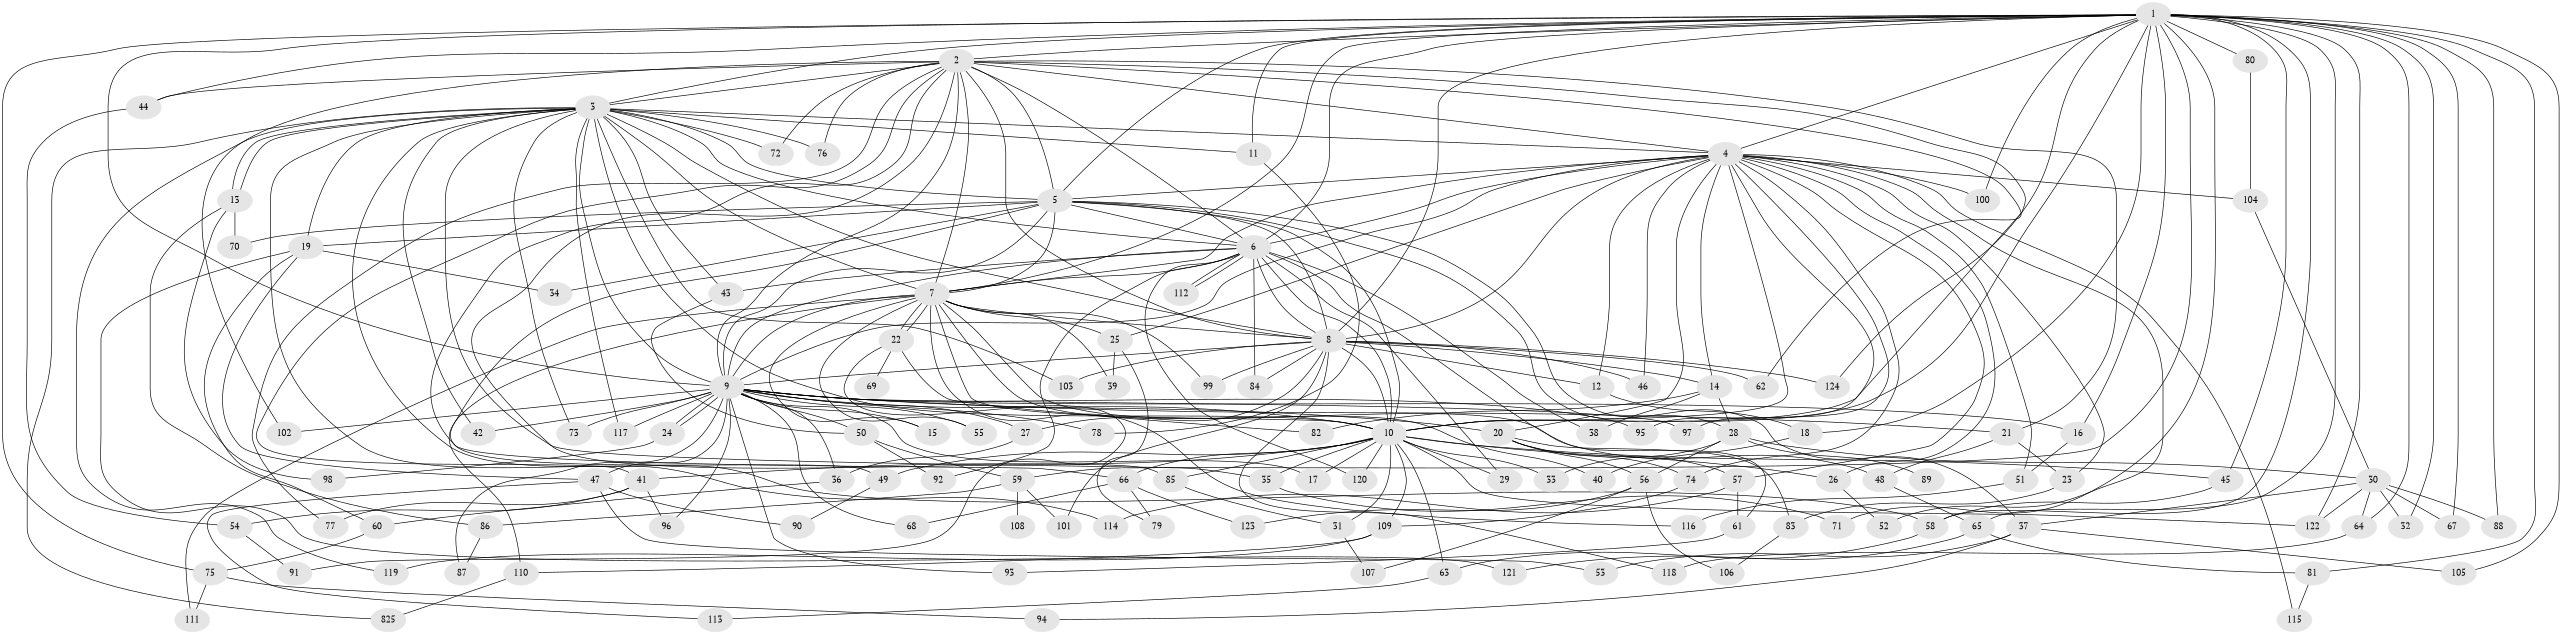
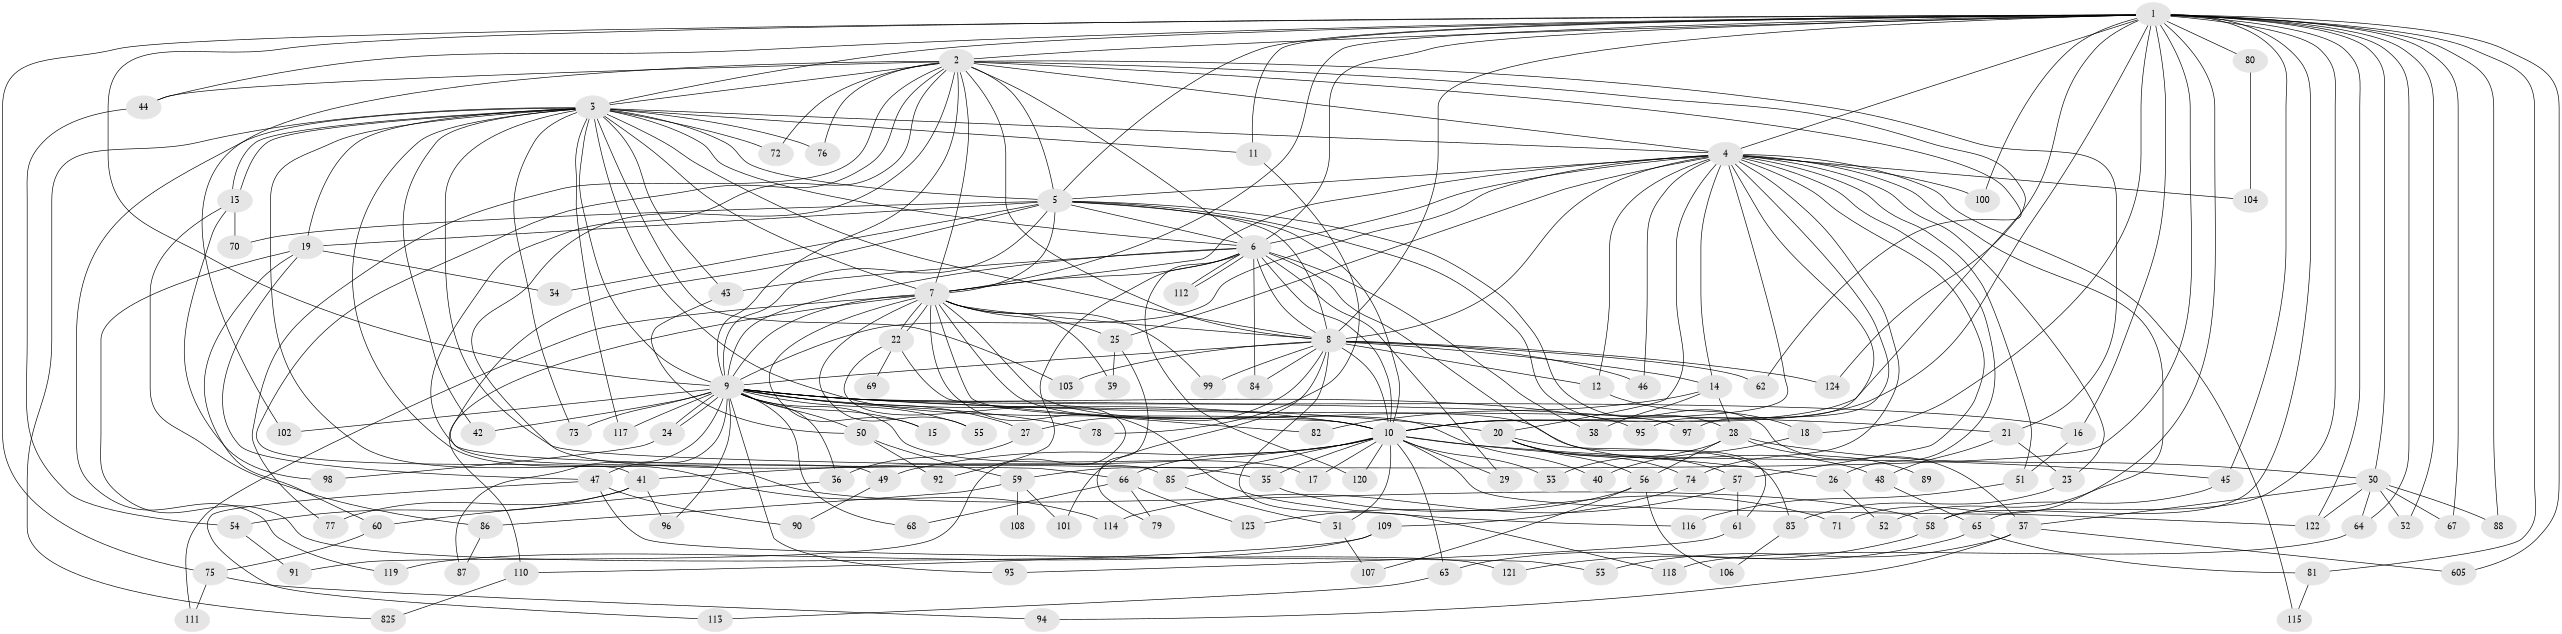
edge "104" -- "30": now "1" -- "30"
edge "10" -- "109": removed
node "105": label "105" -> "605"
